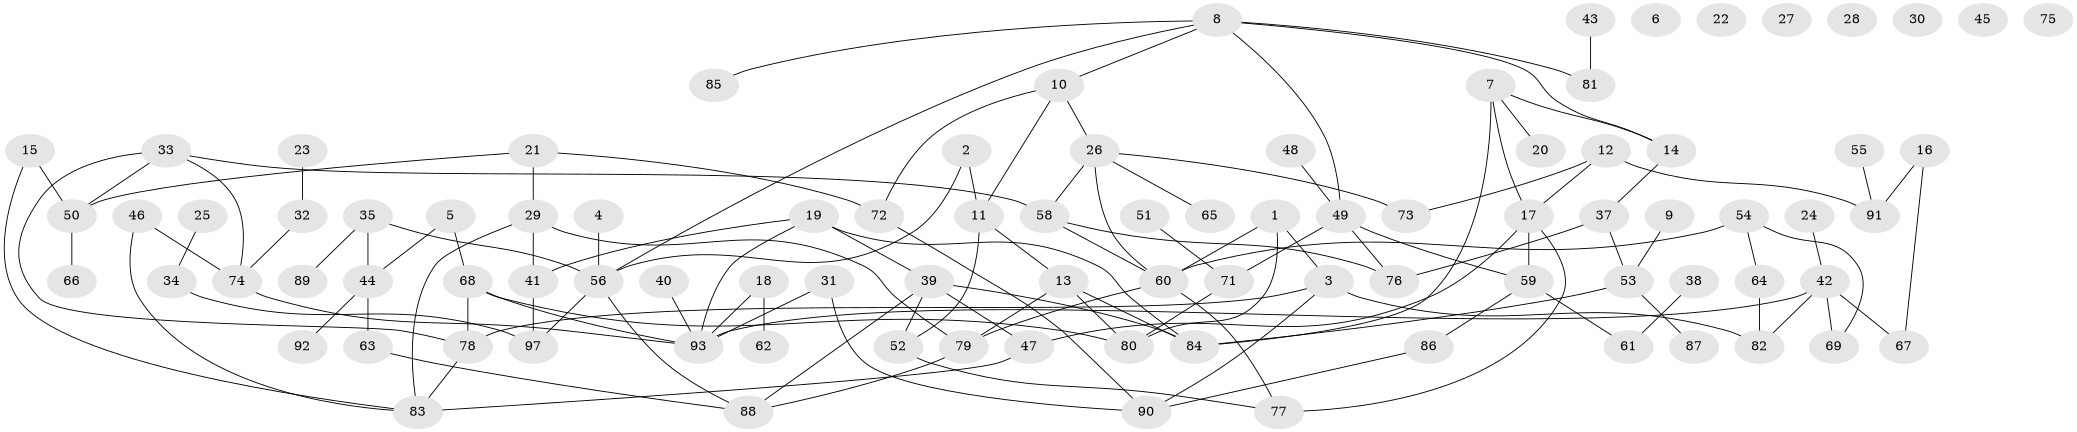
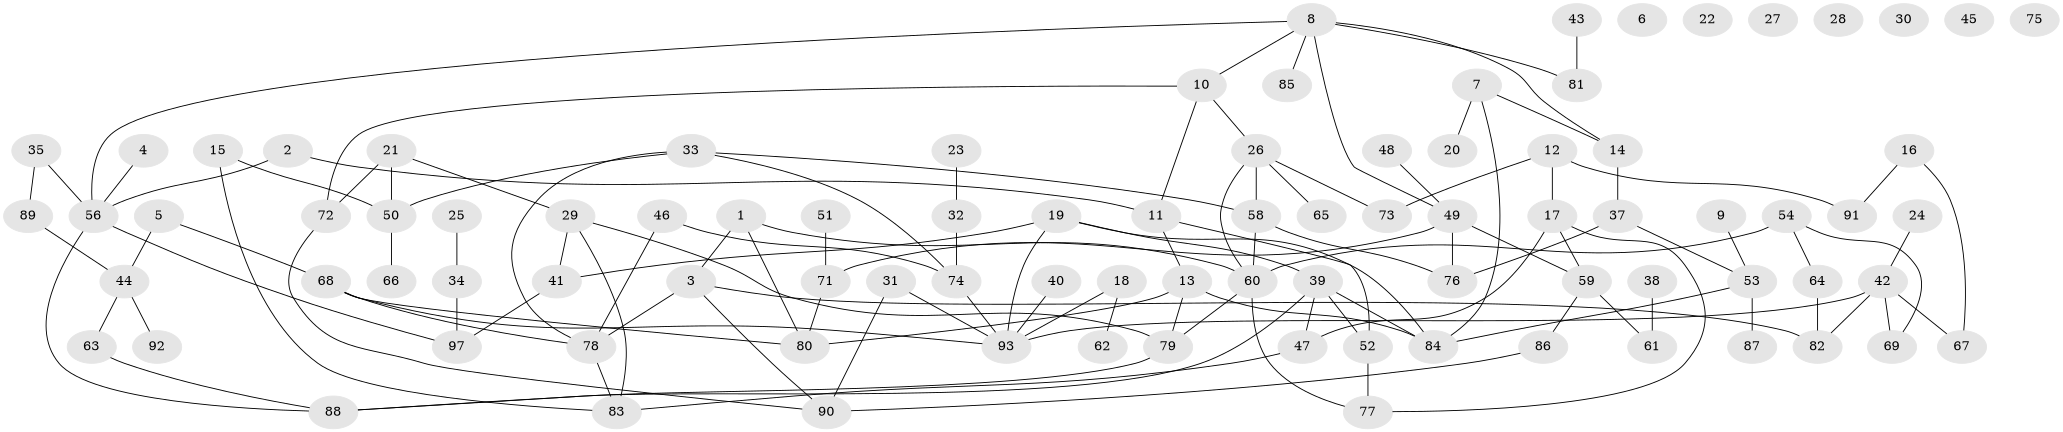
node "55": removed
edge "7" -- "17": removed
edge "35" -- "44": now "89" -- "44"
edge "46" -- "83": now "46" -- "78"
